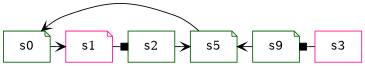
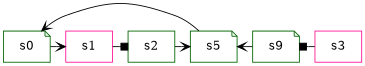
node "s1": shape note -> box
